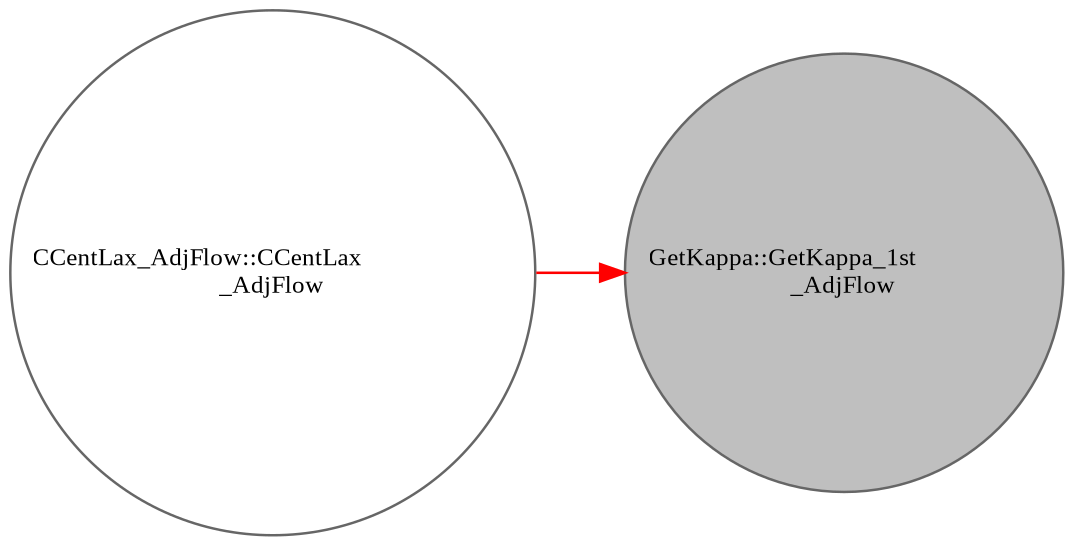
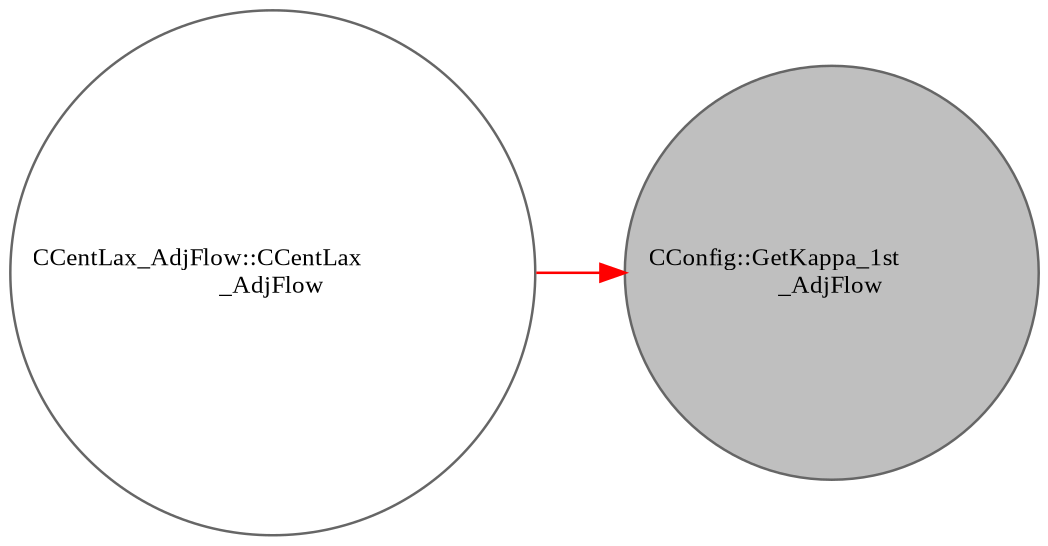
node "GetKappa::GetKappa_1st _AdjFlow": label "GetKappa::GetKappa_1st _AdjFlow" -> "CConfig::GetKappa_1st _AdjFlow"
